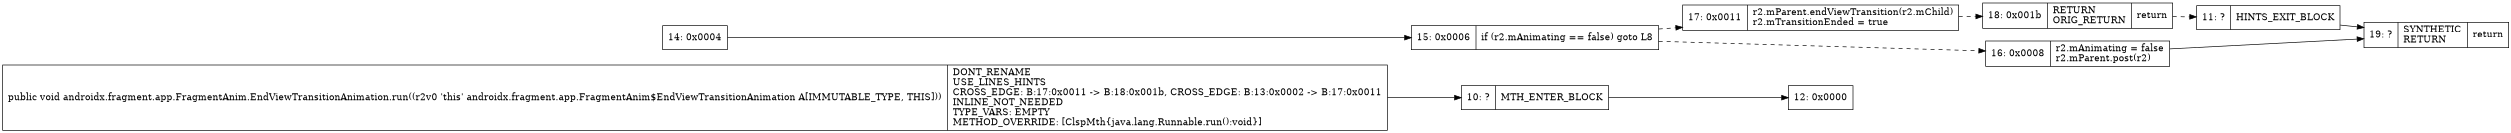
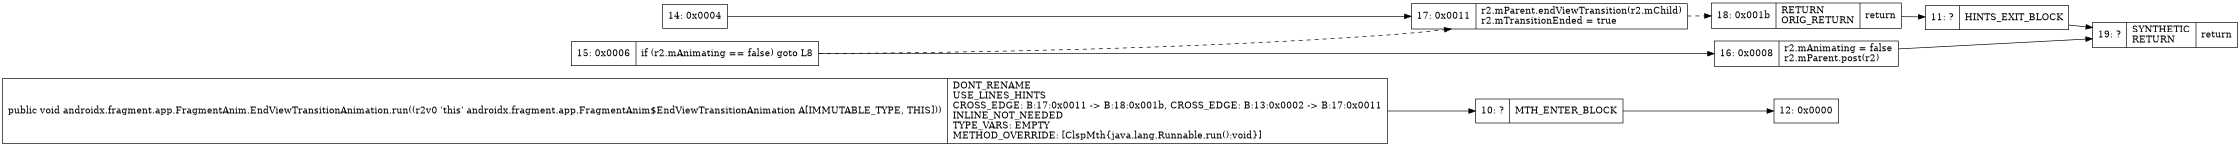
edge "18: 0x001b" -> "11: ?": style dashed -> solid
edge "14: 0x0004" -> "15: 0x0006": now "14: 0x0004" -> "17: 0x0011"
edge "15: 0x0006" -> "16: 0x0008": style dashed -> solid
